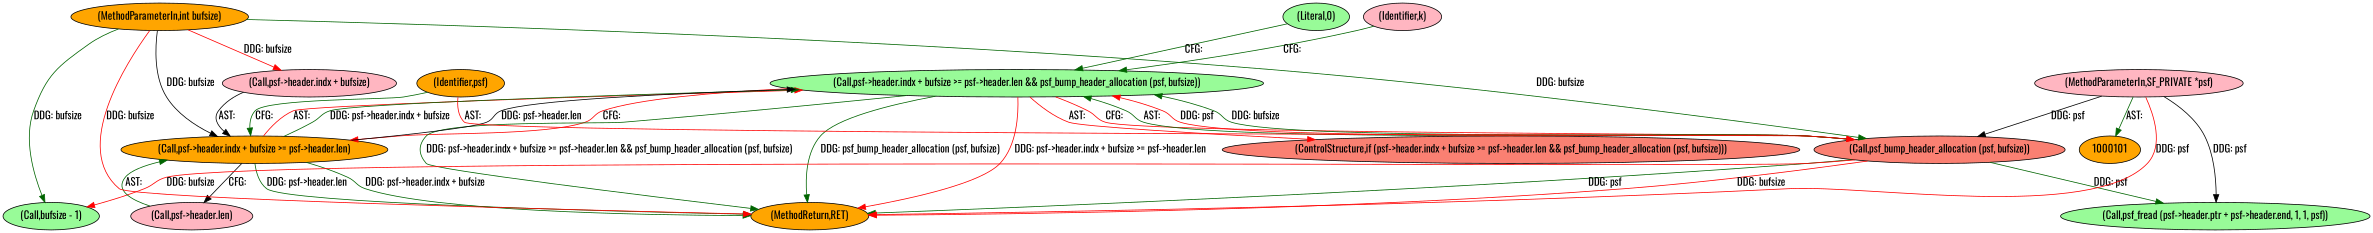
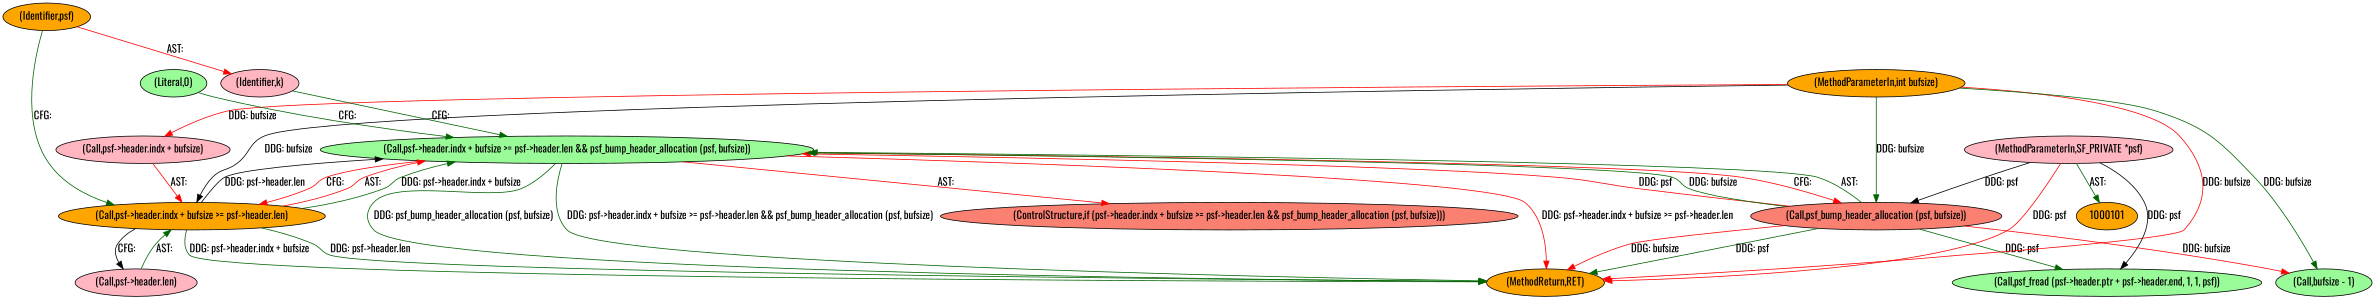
edge "(Call,psf->header.indx + bufsize)" -> "(Call,psf->header.indx + bufsize >= psf->header.len)": color black -> red
edge "(Identifier,psf)" -> "(Call,psf_bump_header_allocation (psf, bufsize))": now "(Identifier,psf)" -> "(Identifier,k)"
